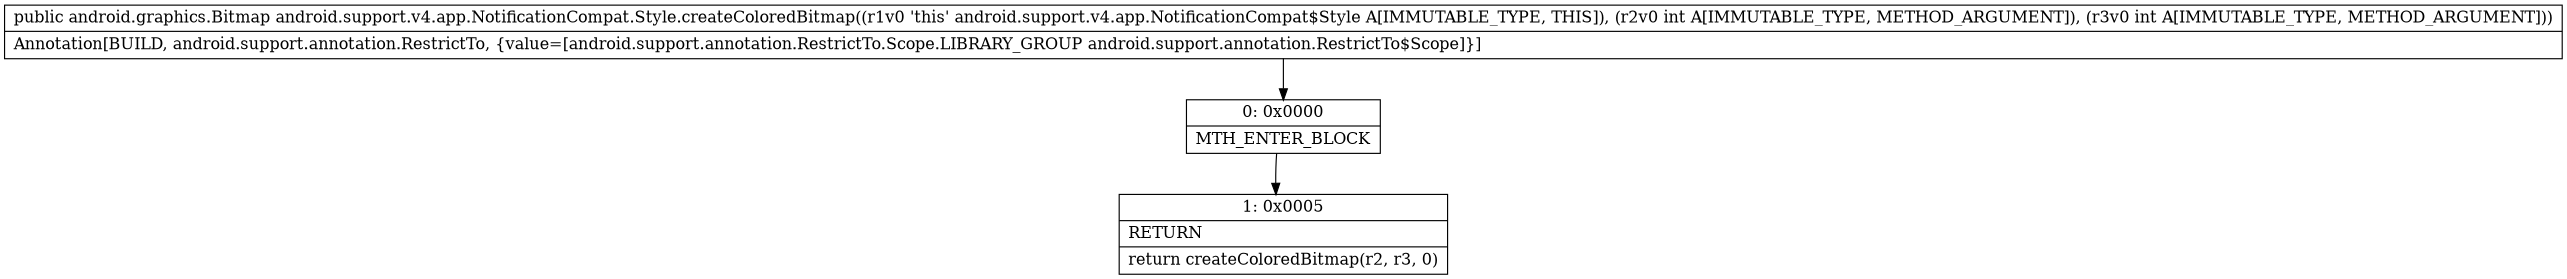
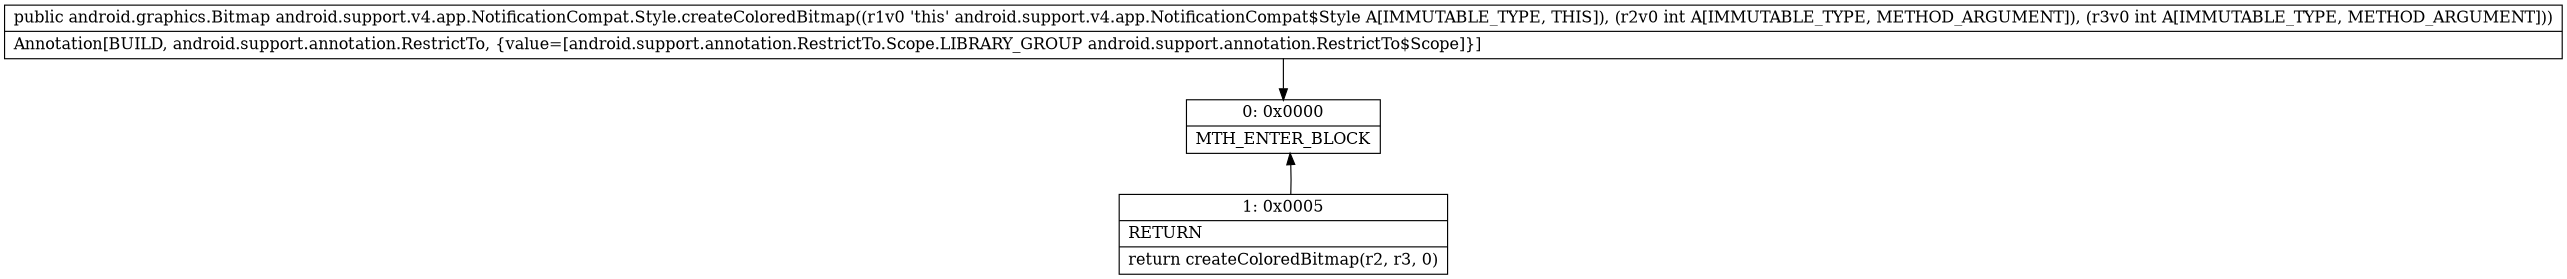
edge "0: 0x0000" -> "1: 0x0005": reversed
